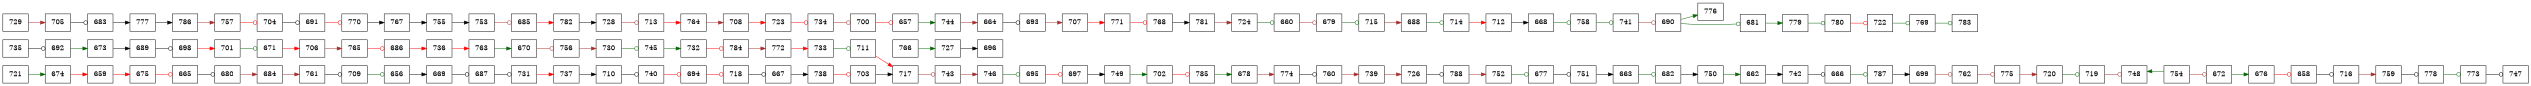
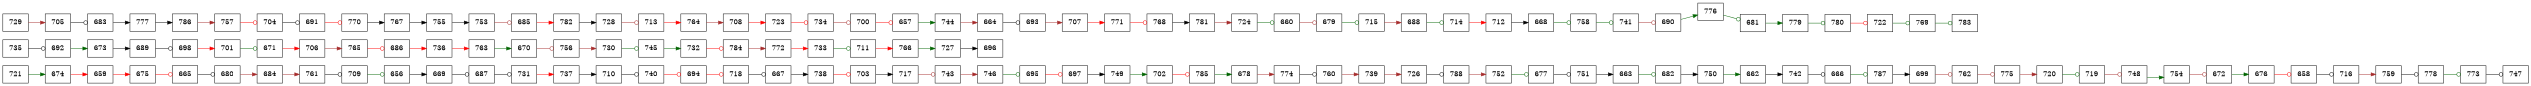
edge "690" -> "681": now "776" -> "681"
edge "711" -> "717": now "711" -> "766"
edge "754" -> "748": reversed
